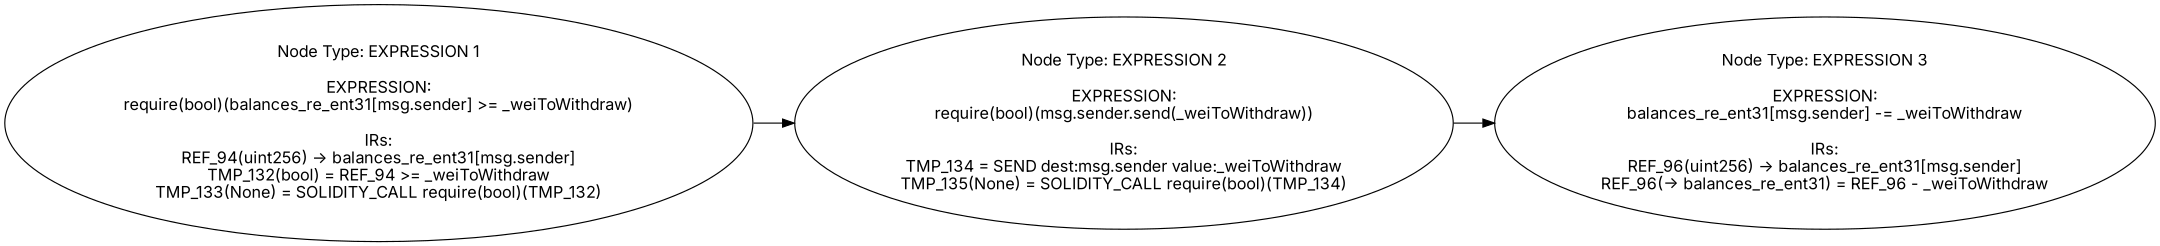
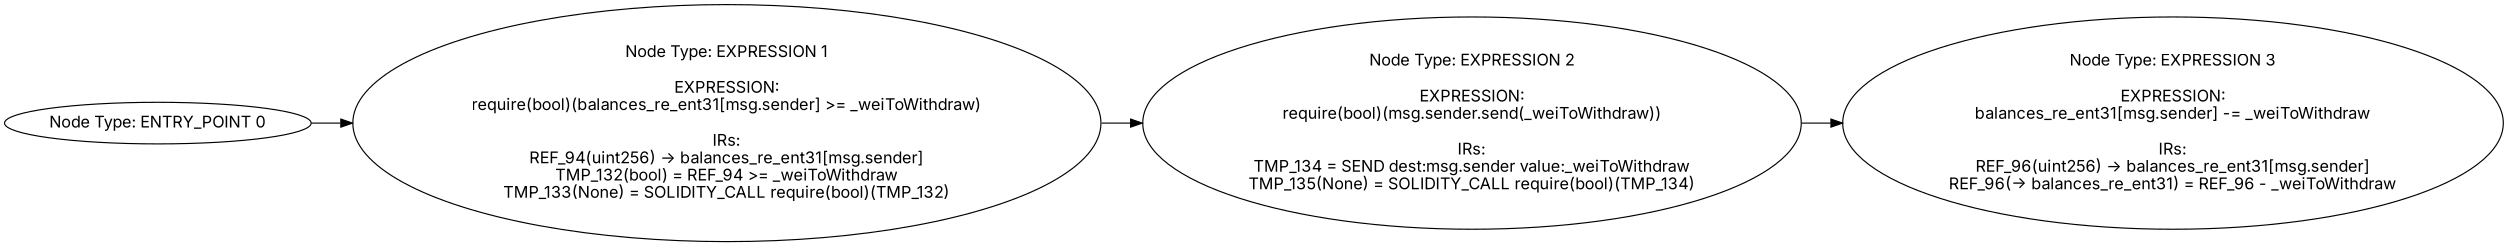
node "Node Type: ENTRY_POINT 0": added
